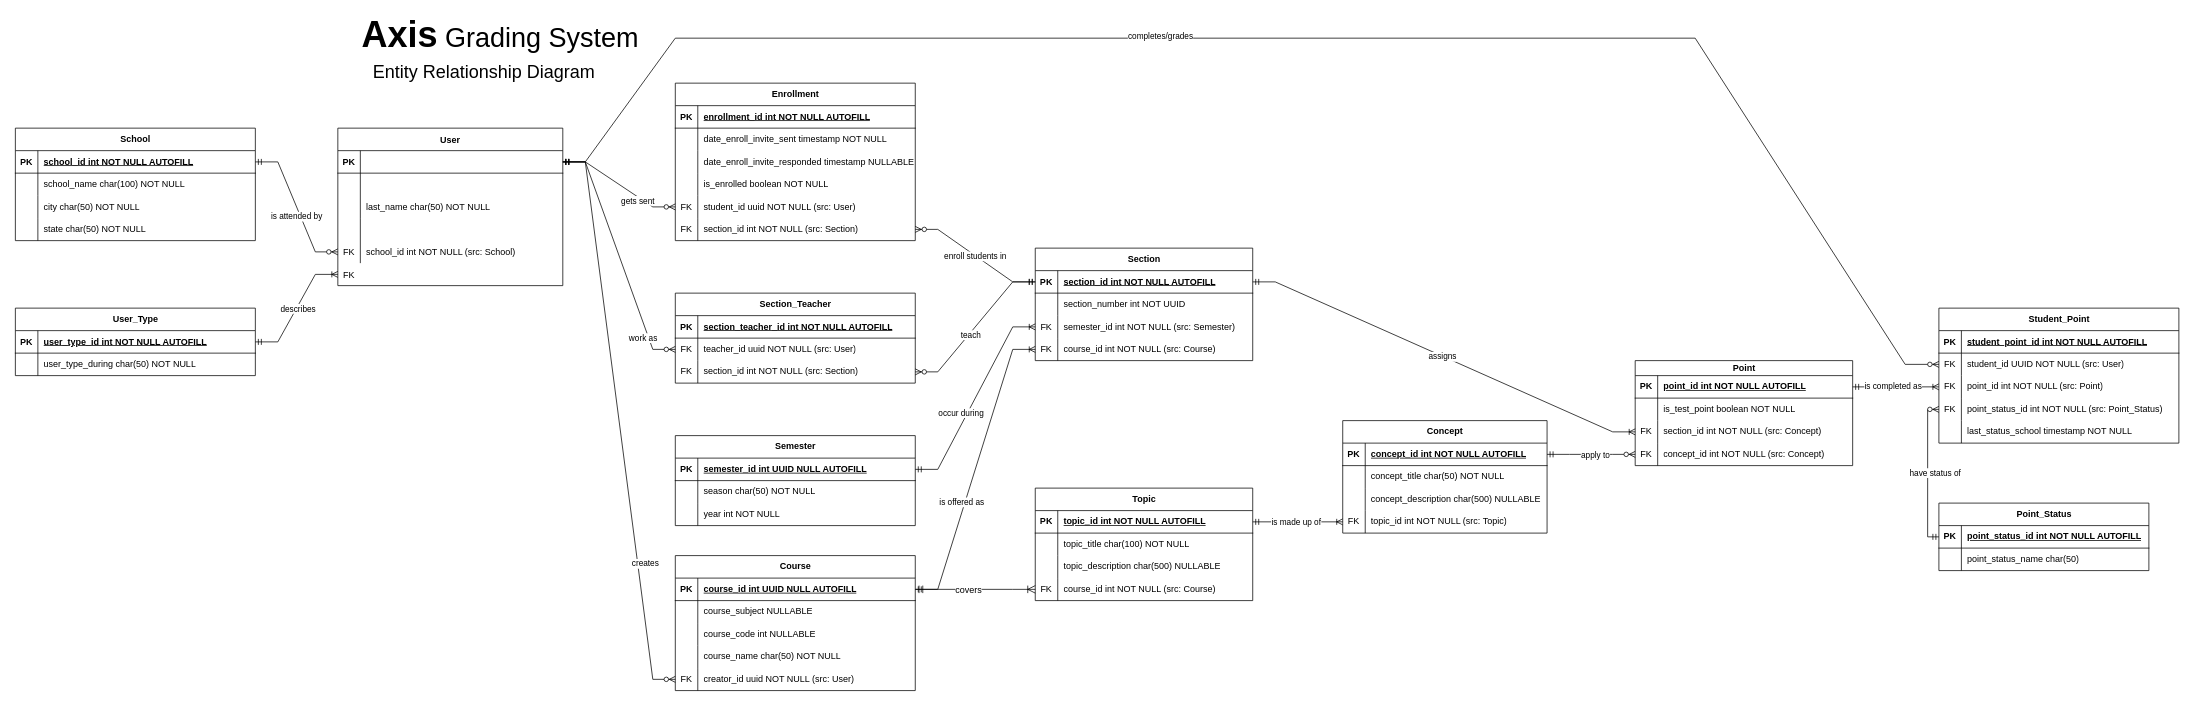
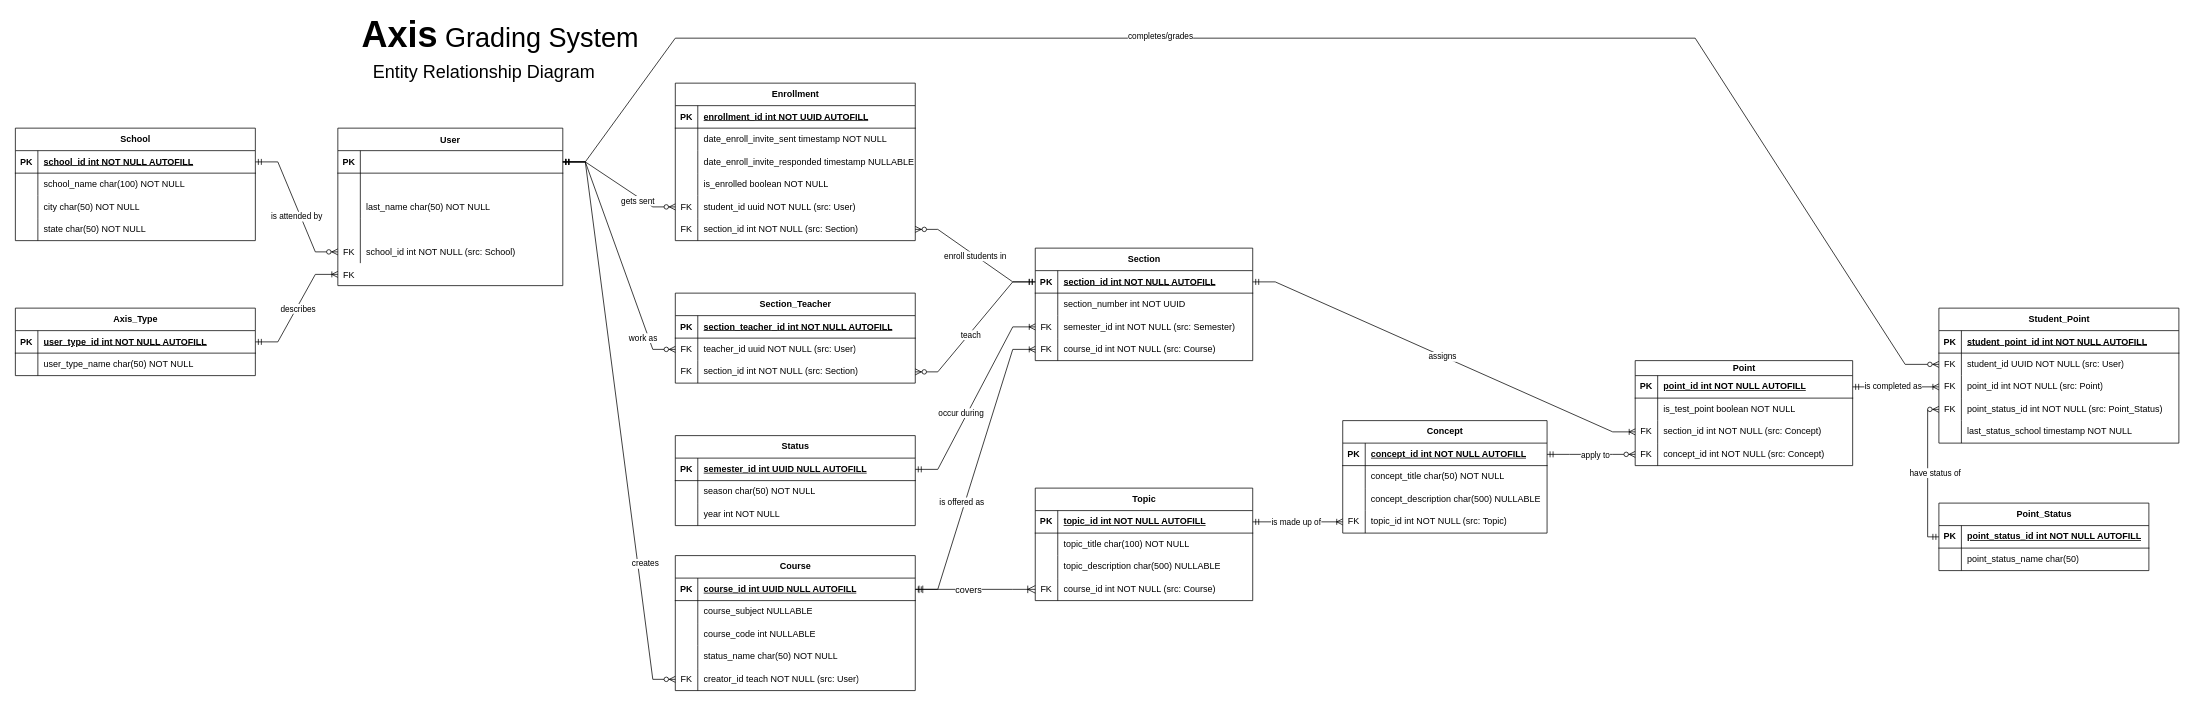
node "enrollment_id int NOT NULL AUTOFILL": label "enrollment_id int NOT NULL AUTOFILL" -> "enrollment_id int NOT UUID AUTOFILL"
node "User_Type": label "User_Type" -> "Axis_Type"
node "user_type_during char(50) NOT NULL": label "user_type_during char(50) NOT NULL" -> "user_type_name char(50) NOT NULL"
node "Semester": label "Semester" -> "Status"
node "course_name char(50) NOT NULL": label "course_name char(50) NOT NULL" -> "status_name char(50) NOT NULL"
node "creator_id uuid NOT NULL (src: User)": label "creator_id uuid NOT NULL (src: User)" -> "creator_id teach NOT NULL (src: User)"
